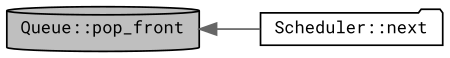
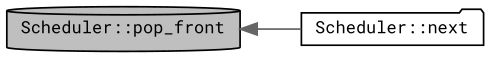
node "Queue::pop_front": label "Queue::pop_front" -> "Scheduler::pop_front"
